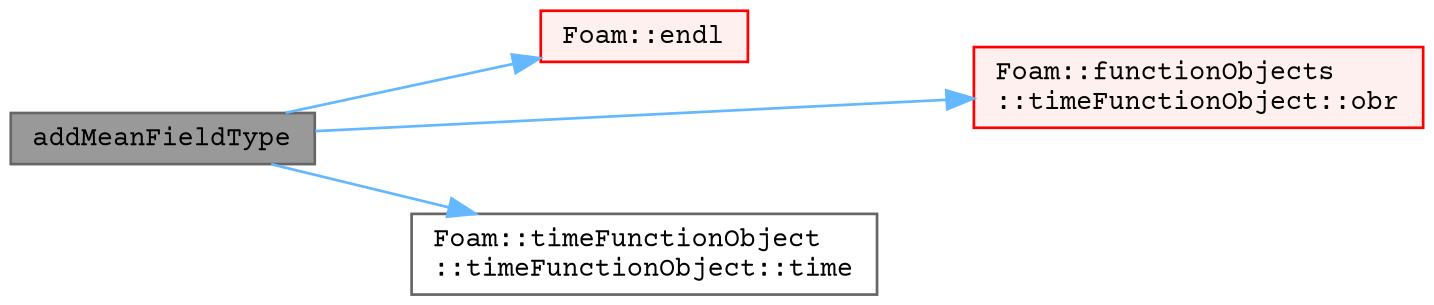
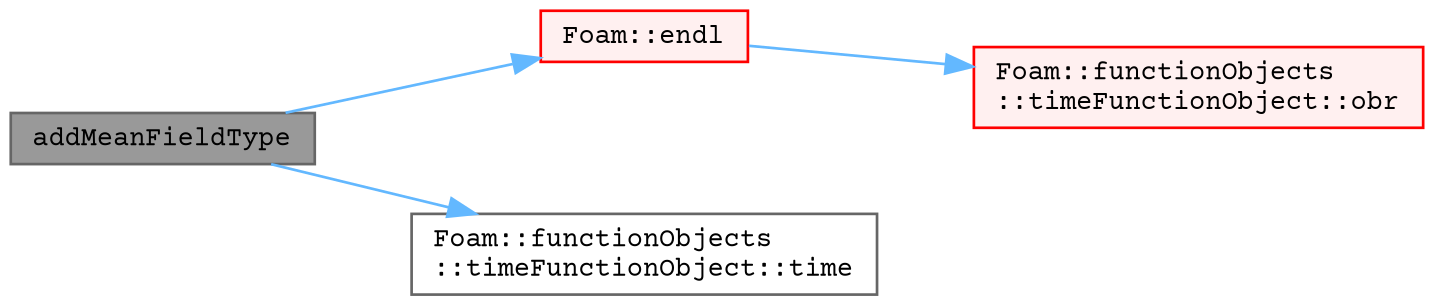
edge "addMeanFieldType" -> "Foam::functionObjects ::timeFunctionObject::obr": now "Foam::endl" -> "Foam::functionObjects ::timeFunctionObject::obr"
node "Foam::timeFunctionObject ::timeFunctionObject::time": label "Foam::timeFunctionObject ::timeFunctionObject::time" -> "Foam::functionObjects ::timeFunctionObject::time"
